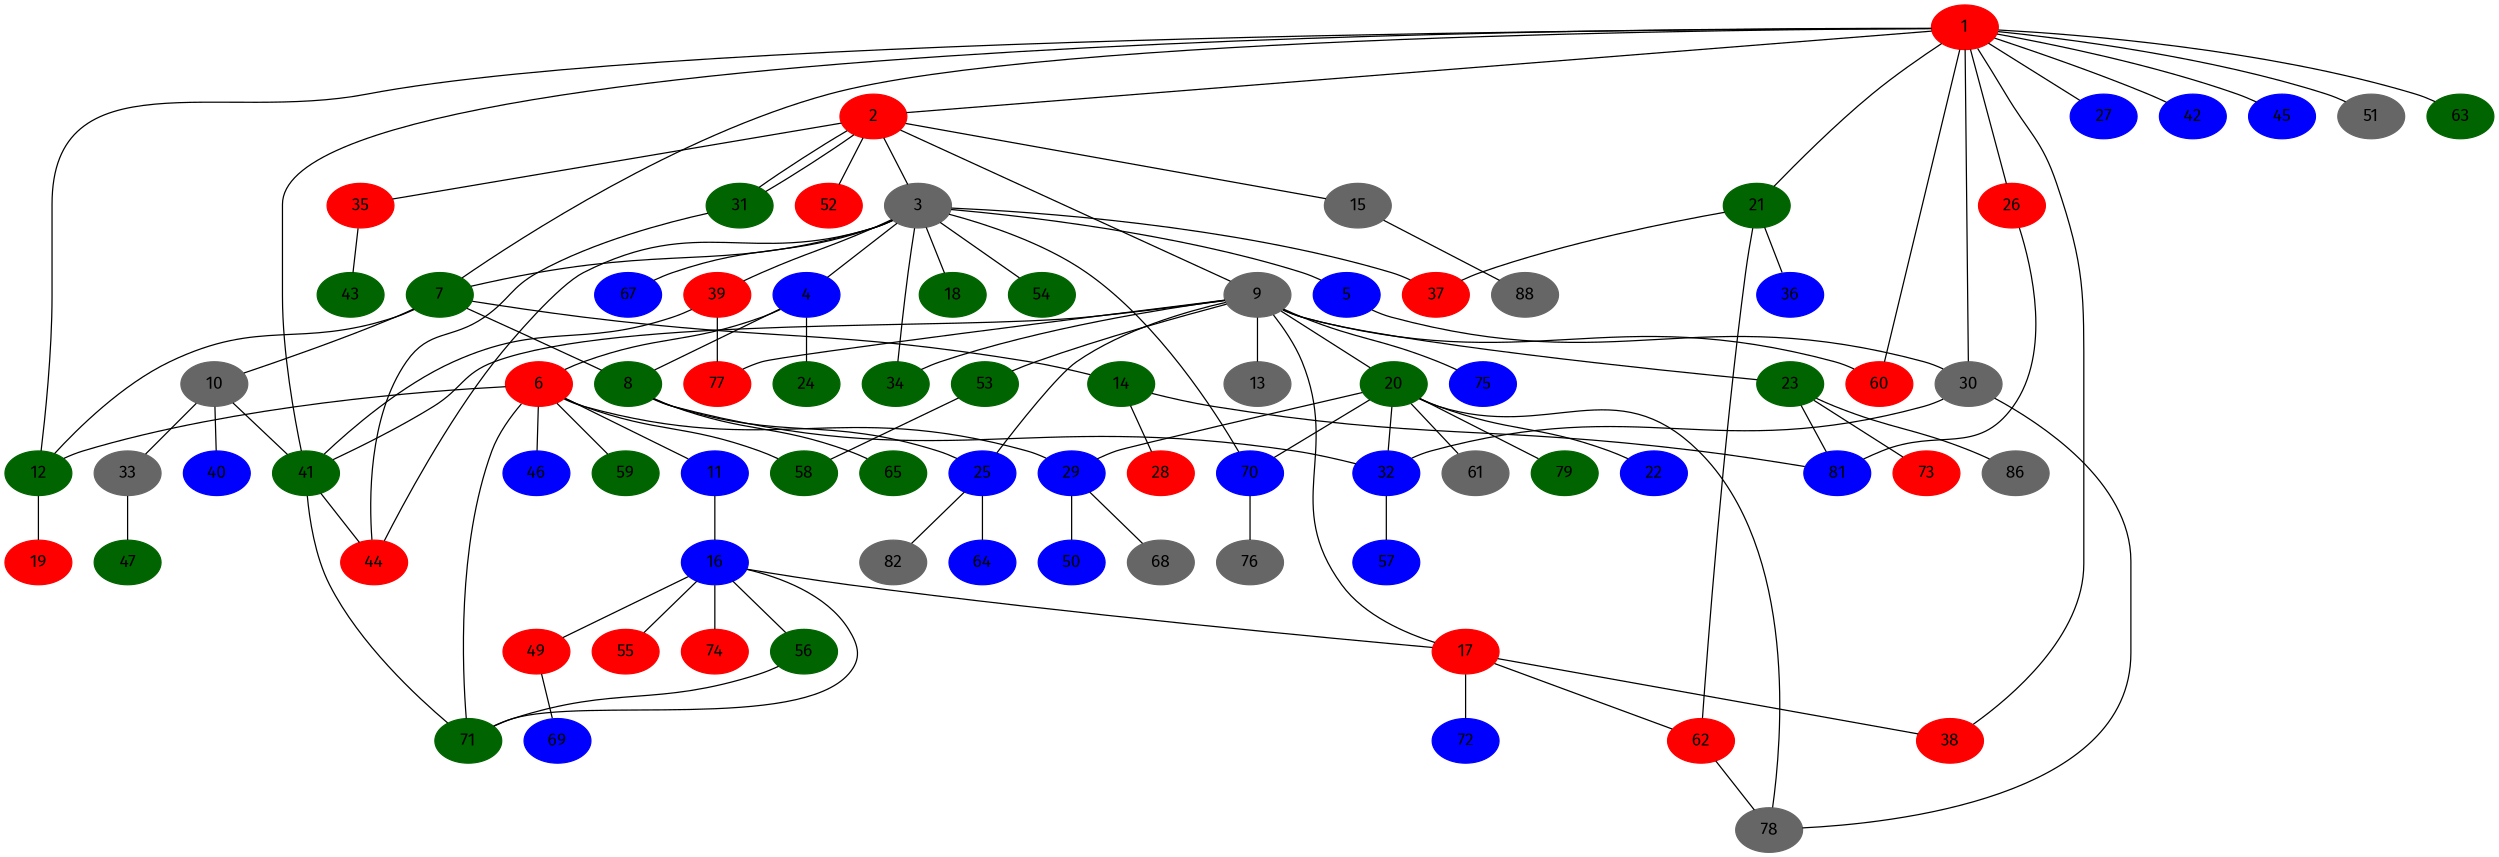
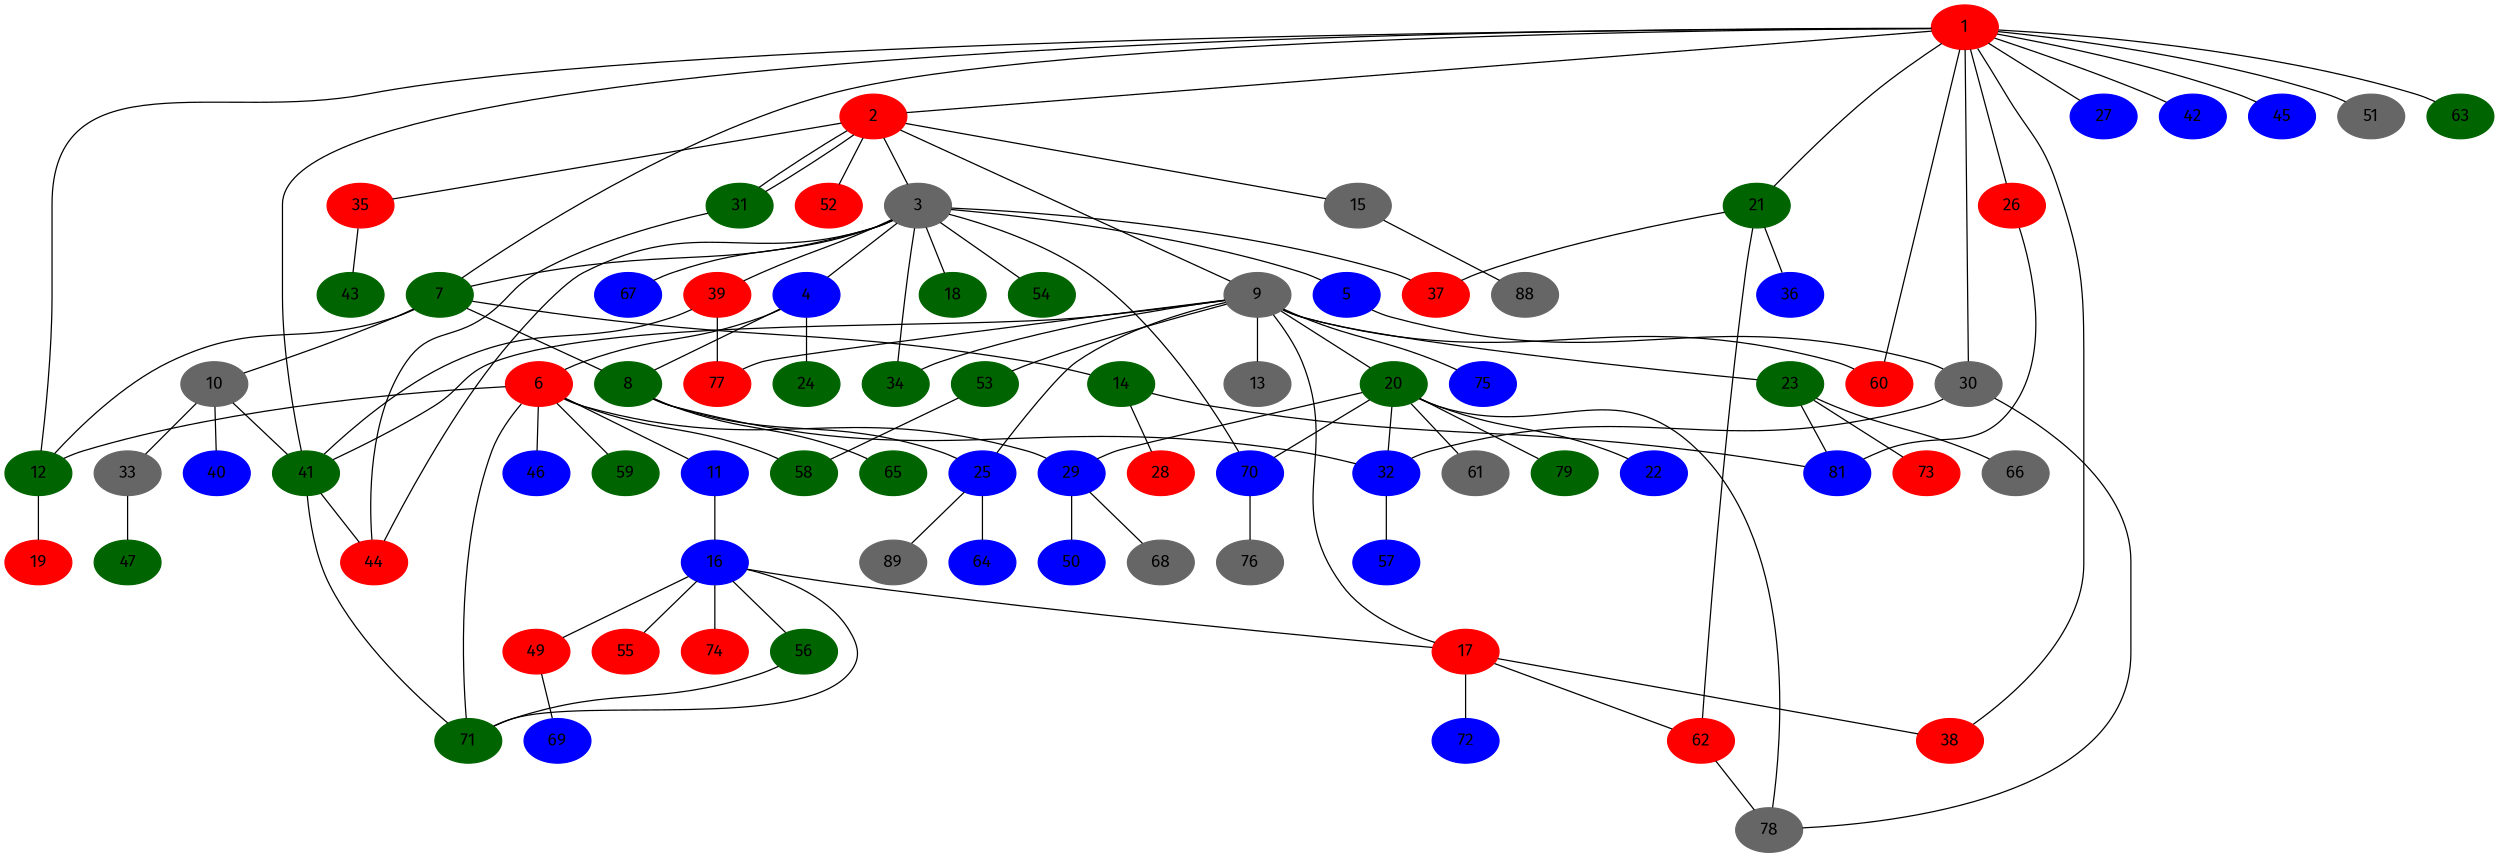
node "86": label "86" -> "66"
node "82": label "82" -> "89"
